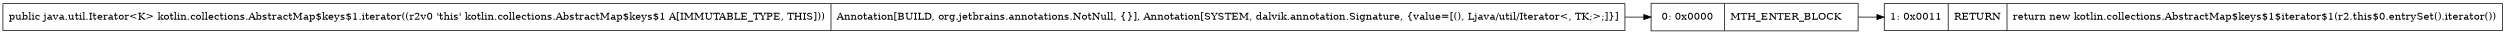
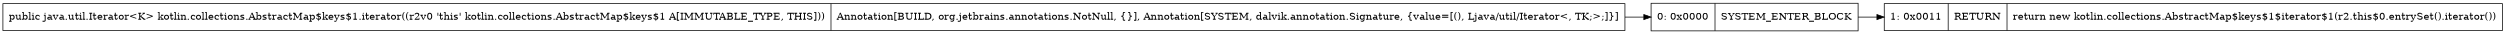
node "0: 0x0000": text "MTH_ENTER_BLOCK" -> "SYSTEM_ENTER_BLOCK"
